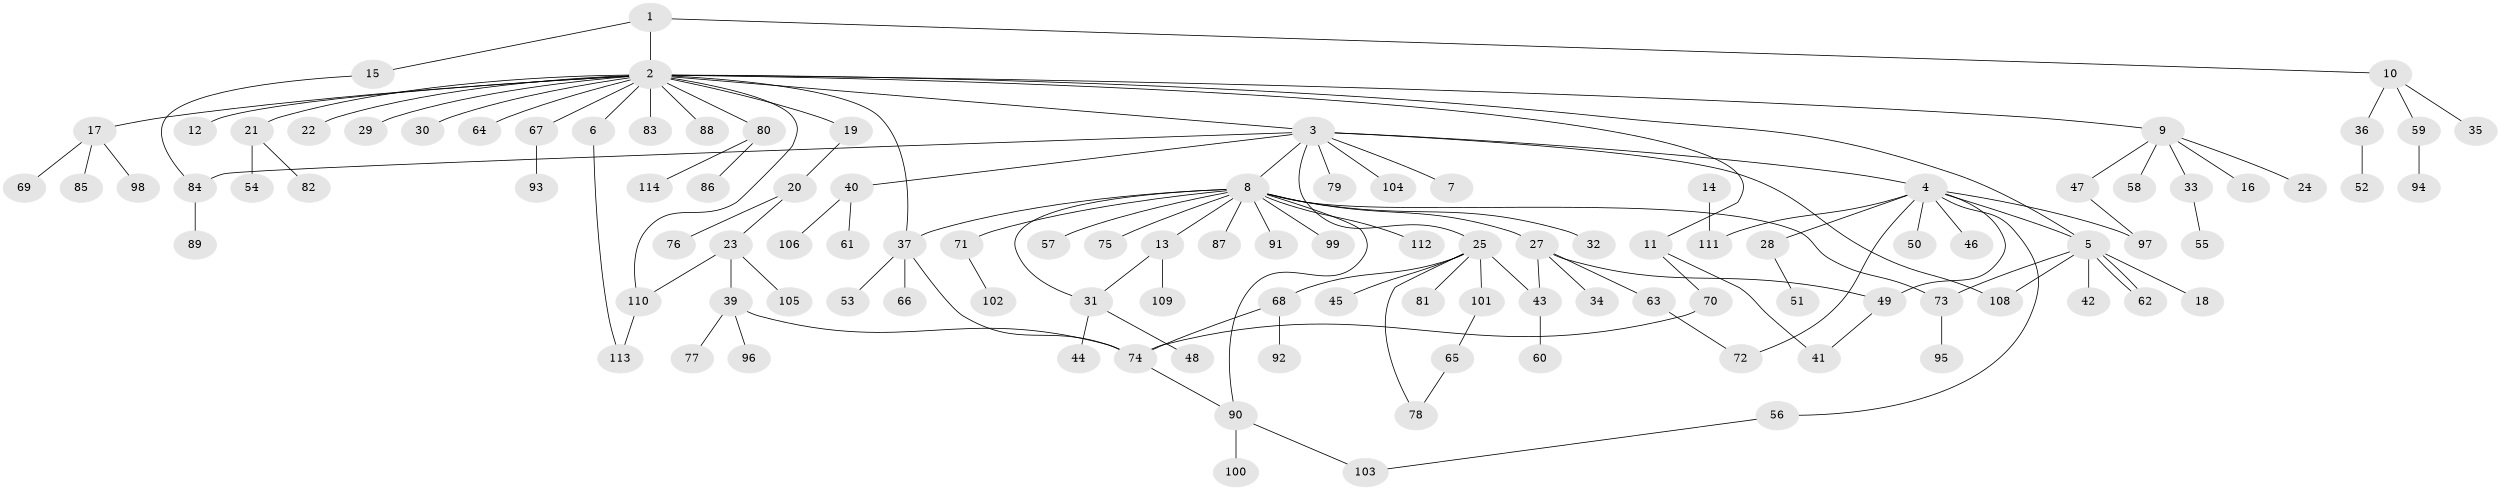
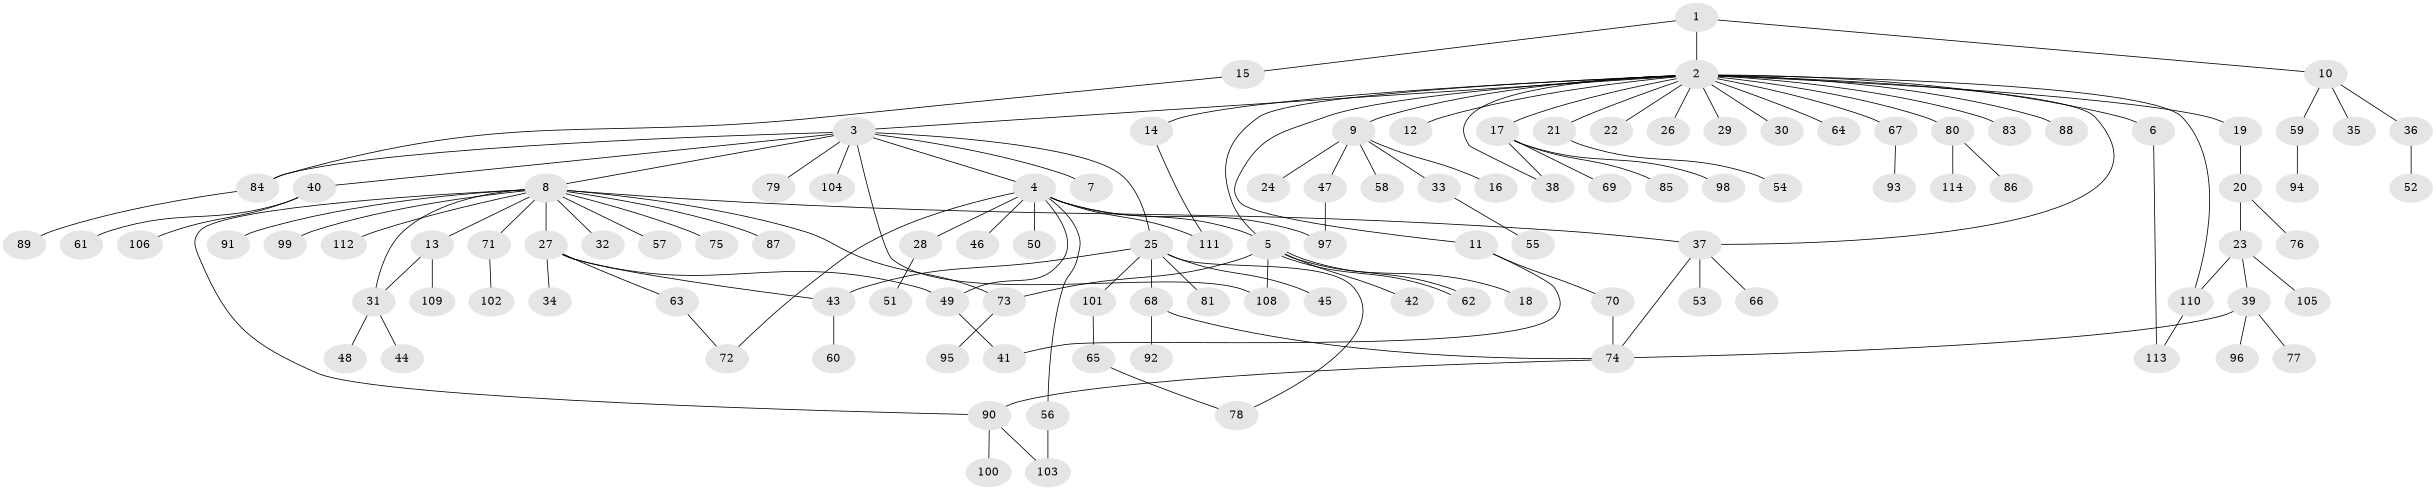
edge "2" -- "14": added
node "26": added
node "82": removed
node "38": added
